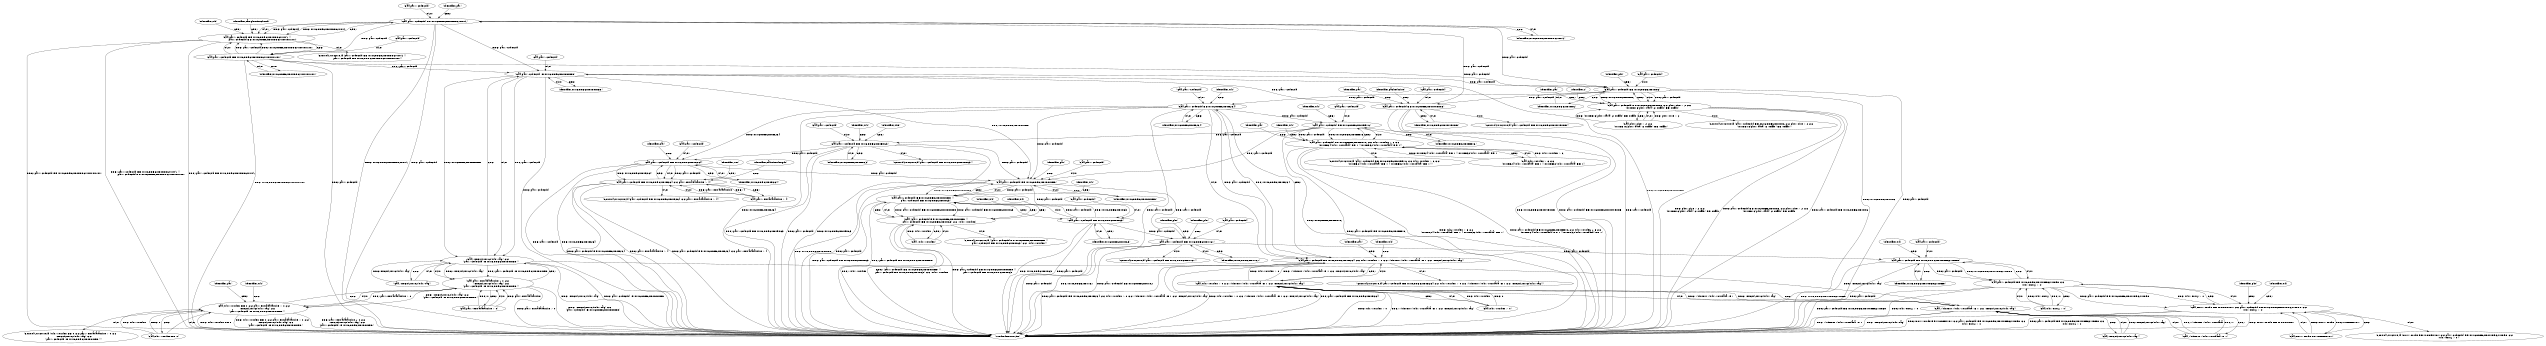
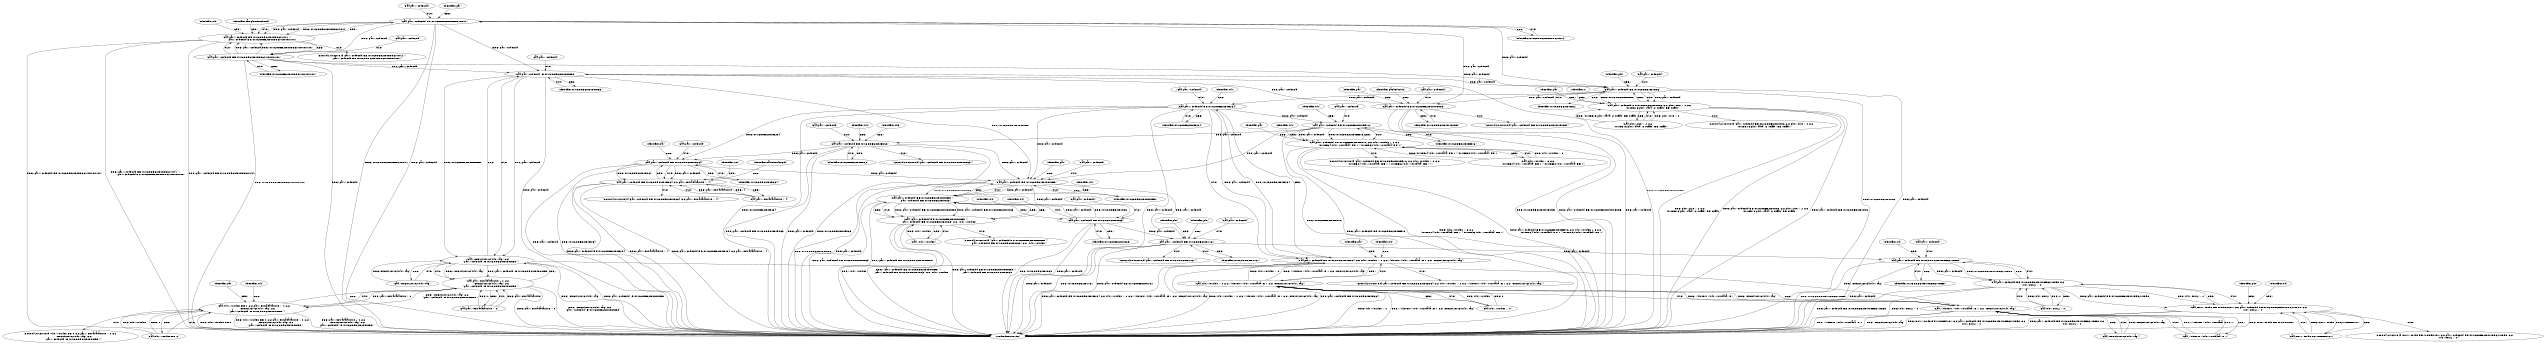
edge "(Call,par->codec_id == AV_CODEC_ID_ADPCM_IMA_WAV)" -> "(Identifier,AV_CODEC_ID_ADPCM_IMA_WAV)": label "IMA: " -> "CFG: "
